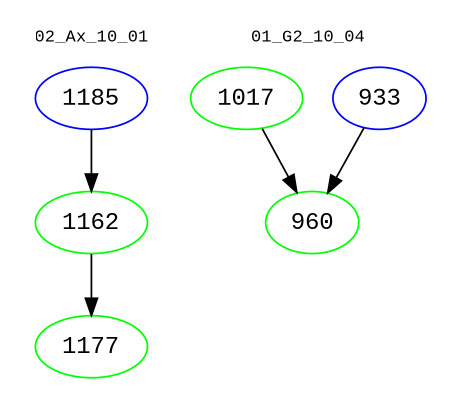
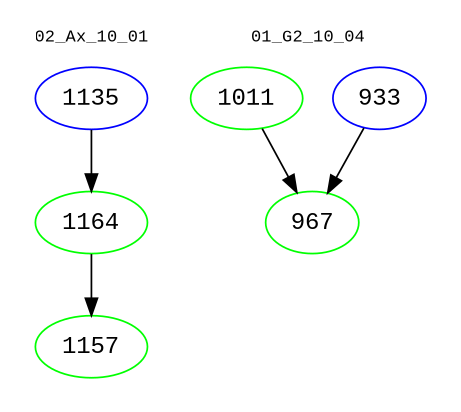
node "1185": label "1185" -> "1135"
node "1017": label "1017" -> "1011"
node "1162": label "1162" -> "1164"
node "960": label "960" -> "967"
node "1177": label "1177" -> "1157"
